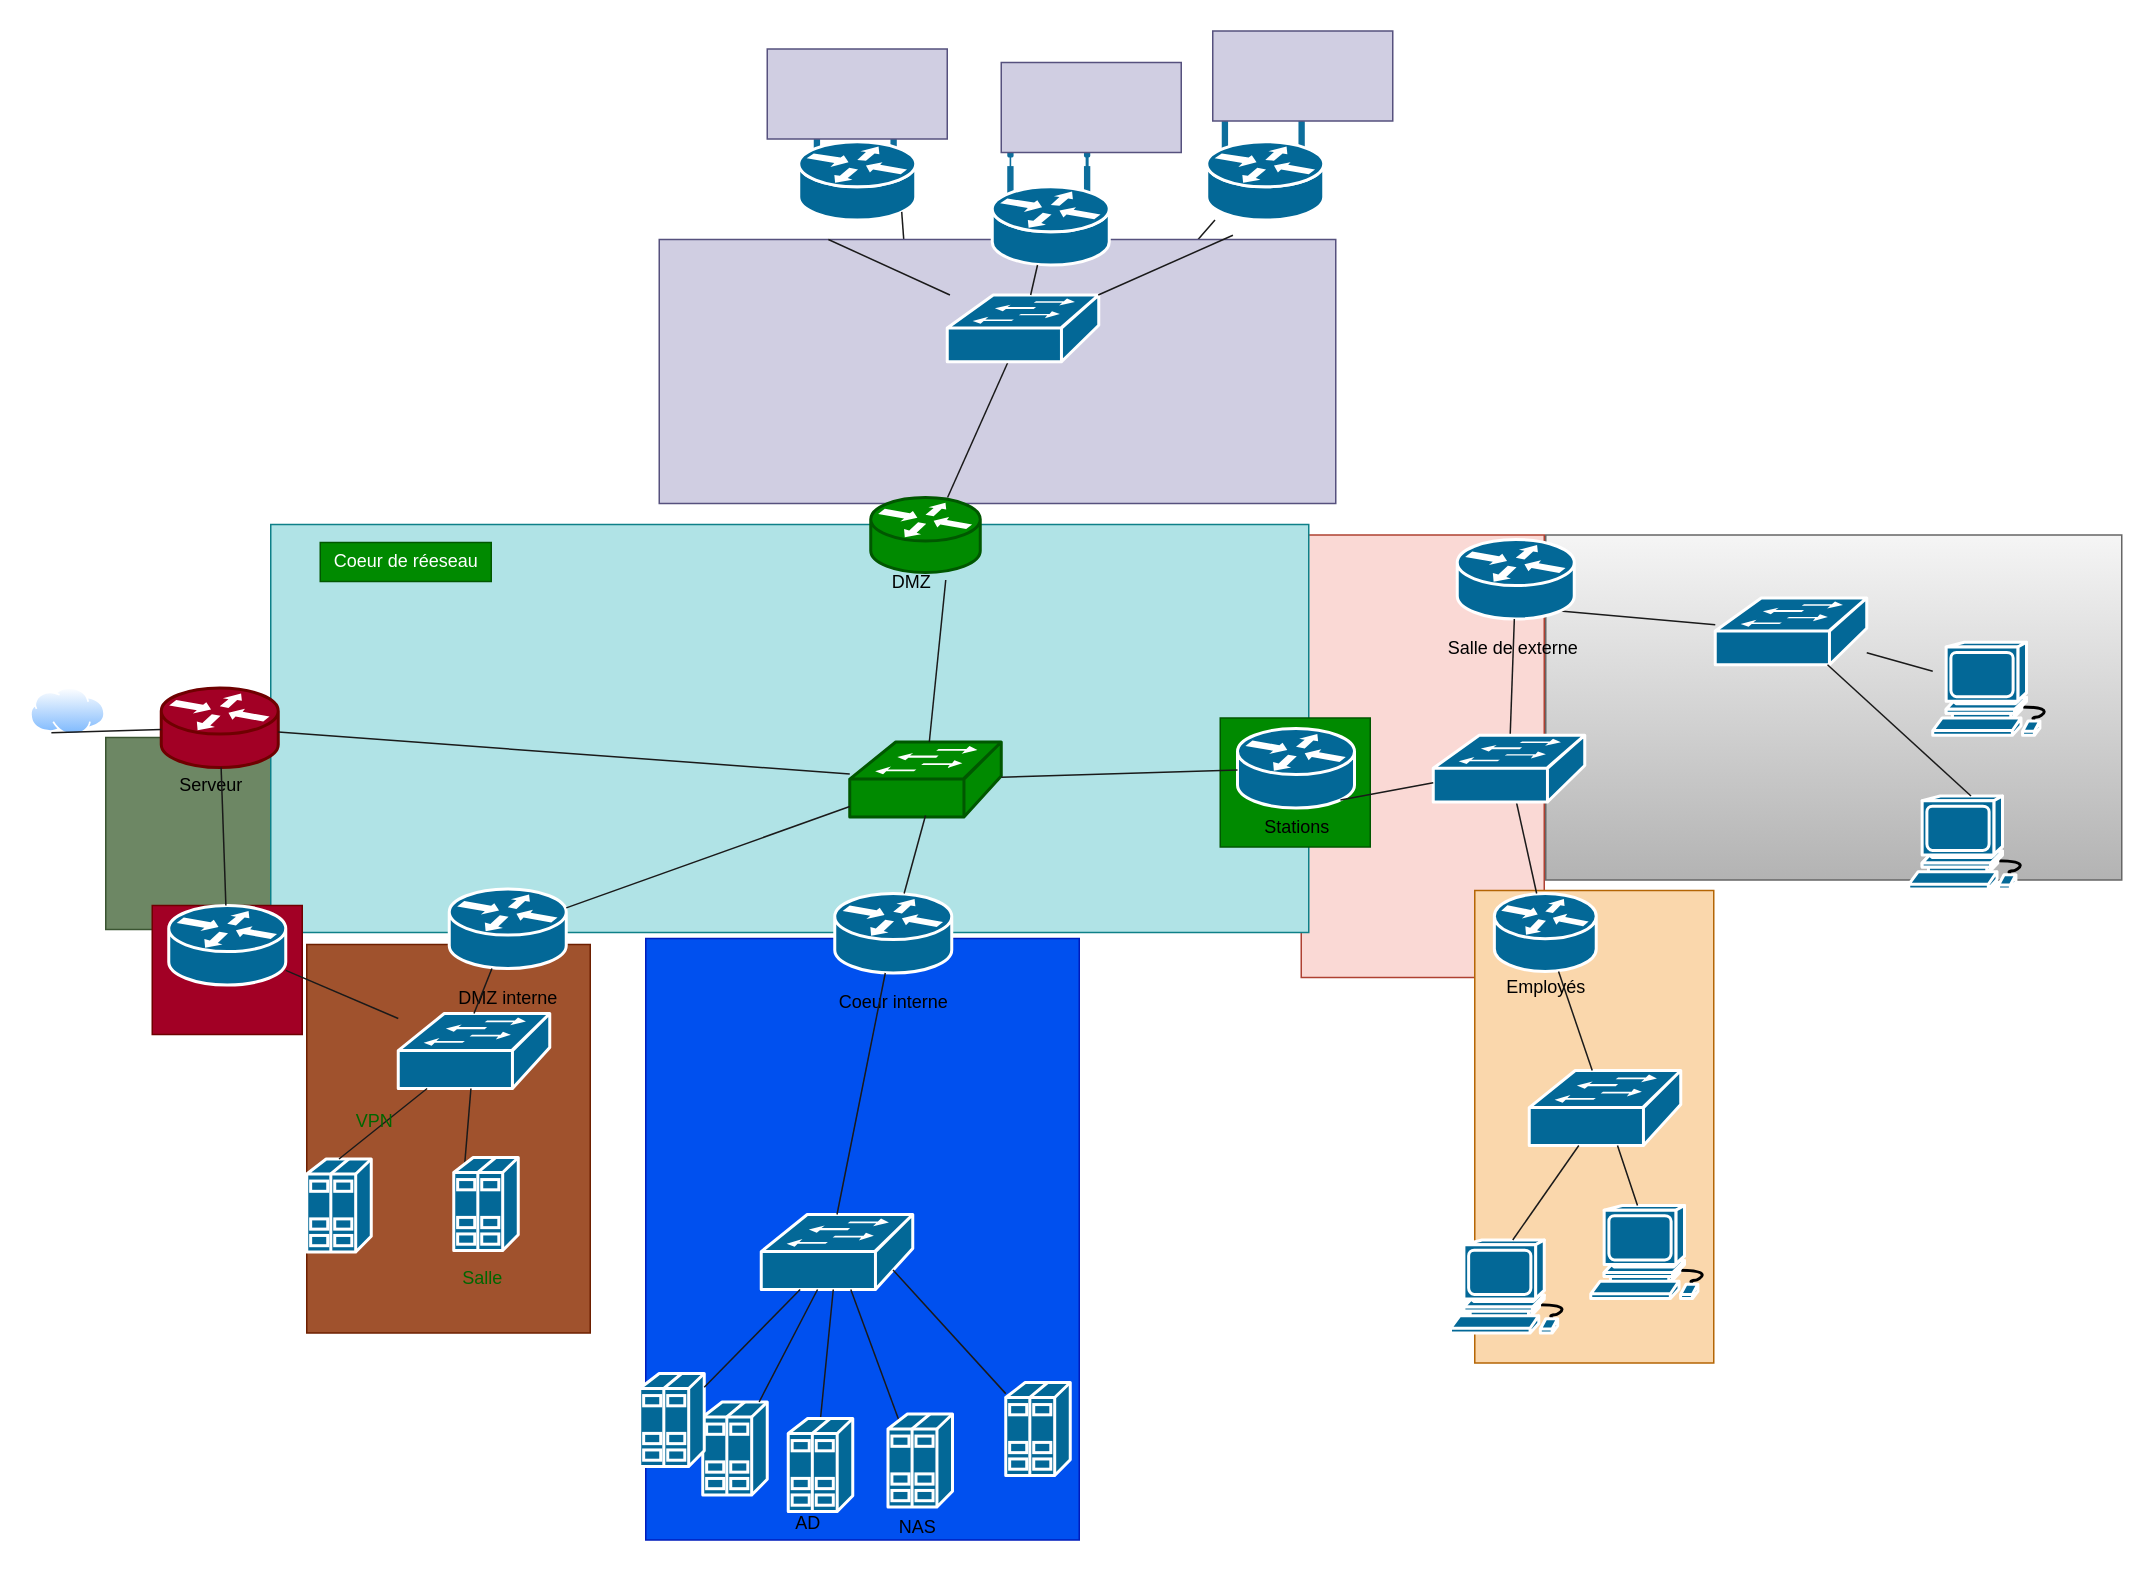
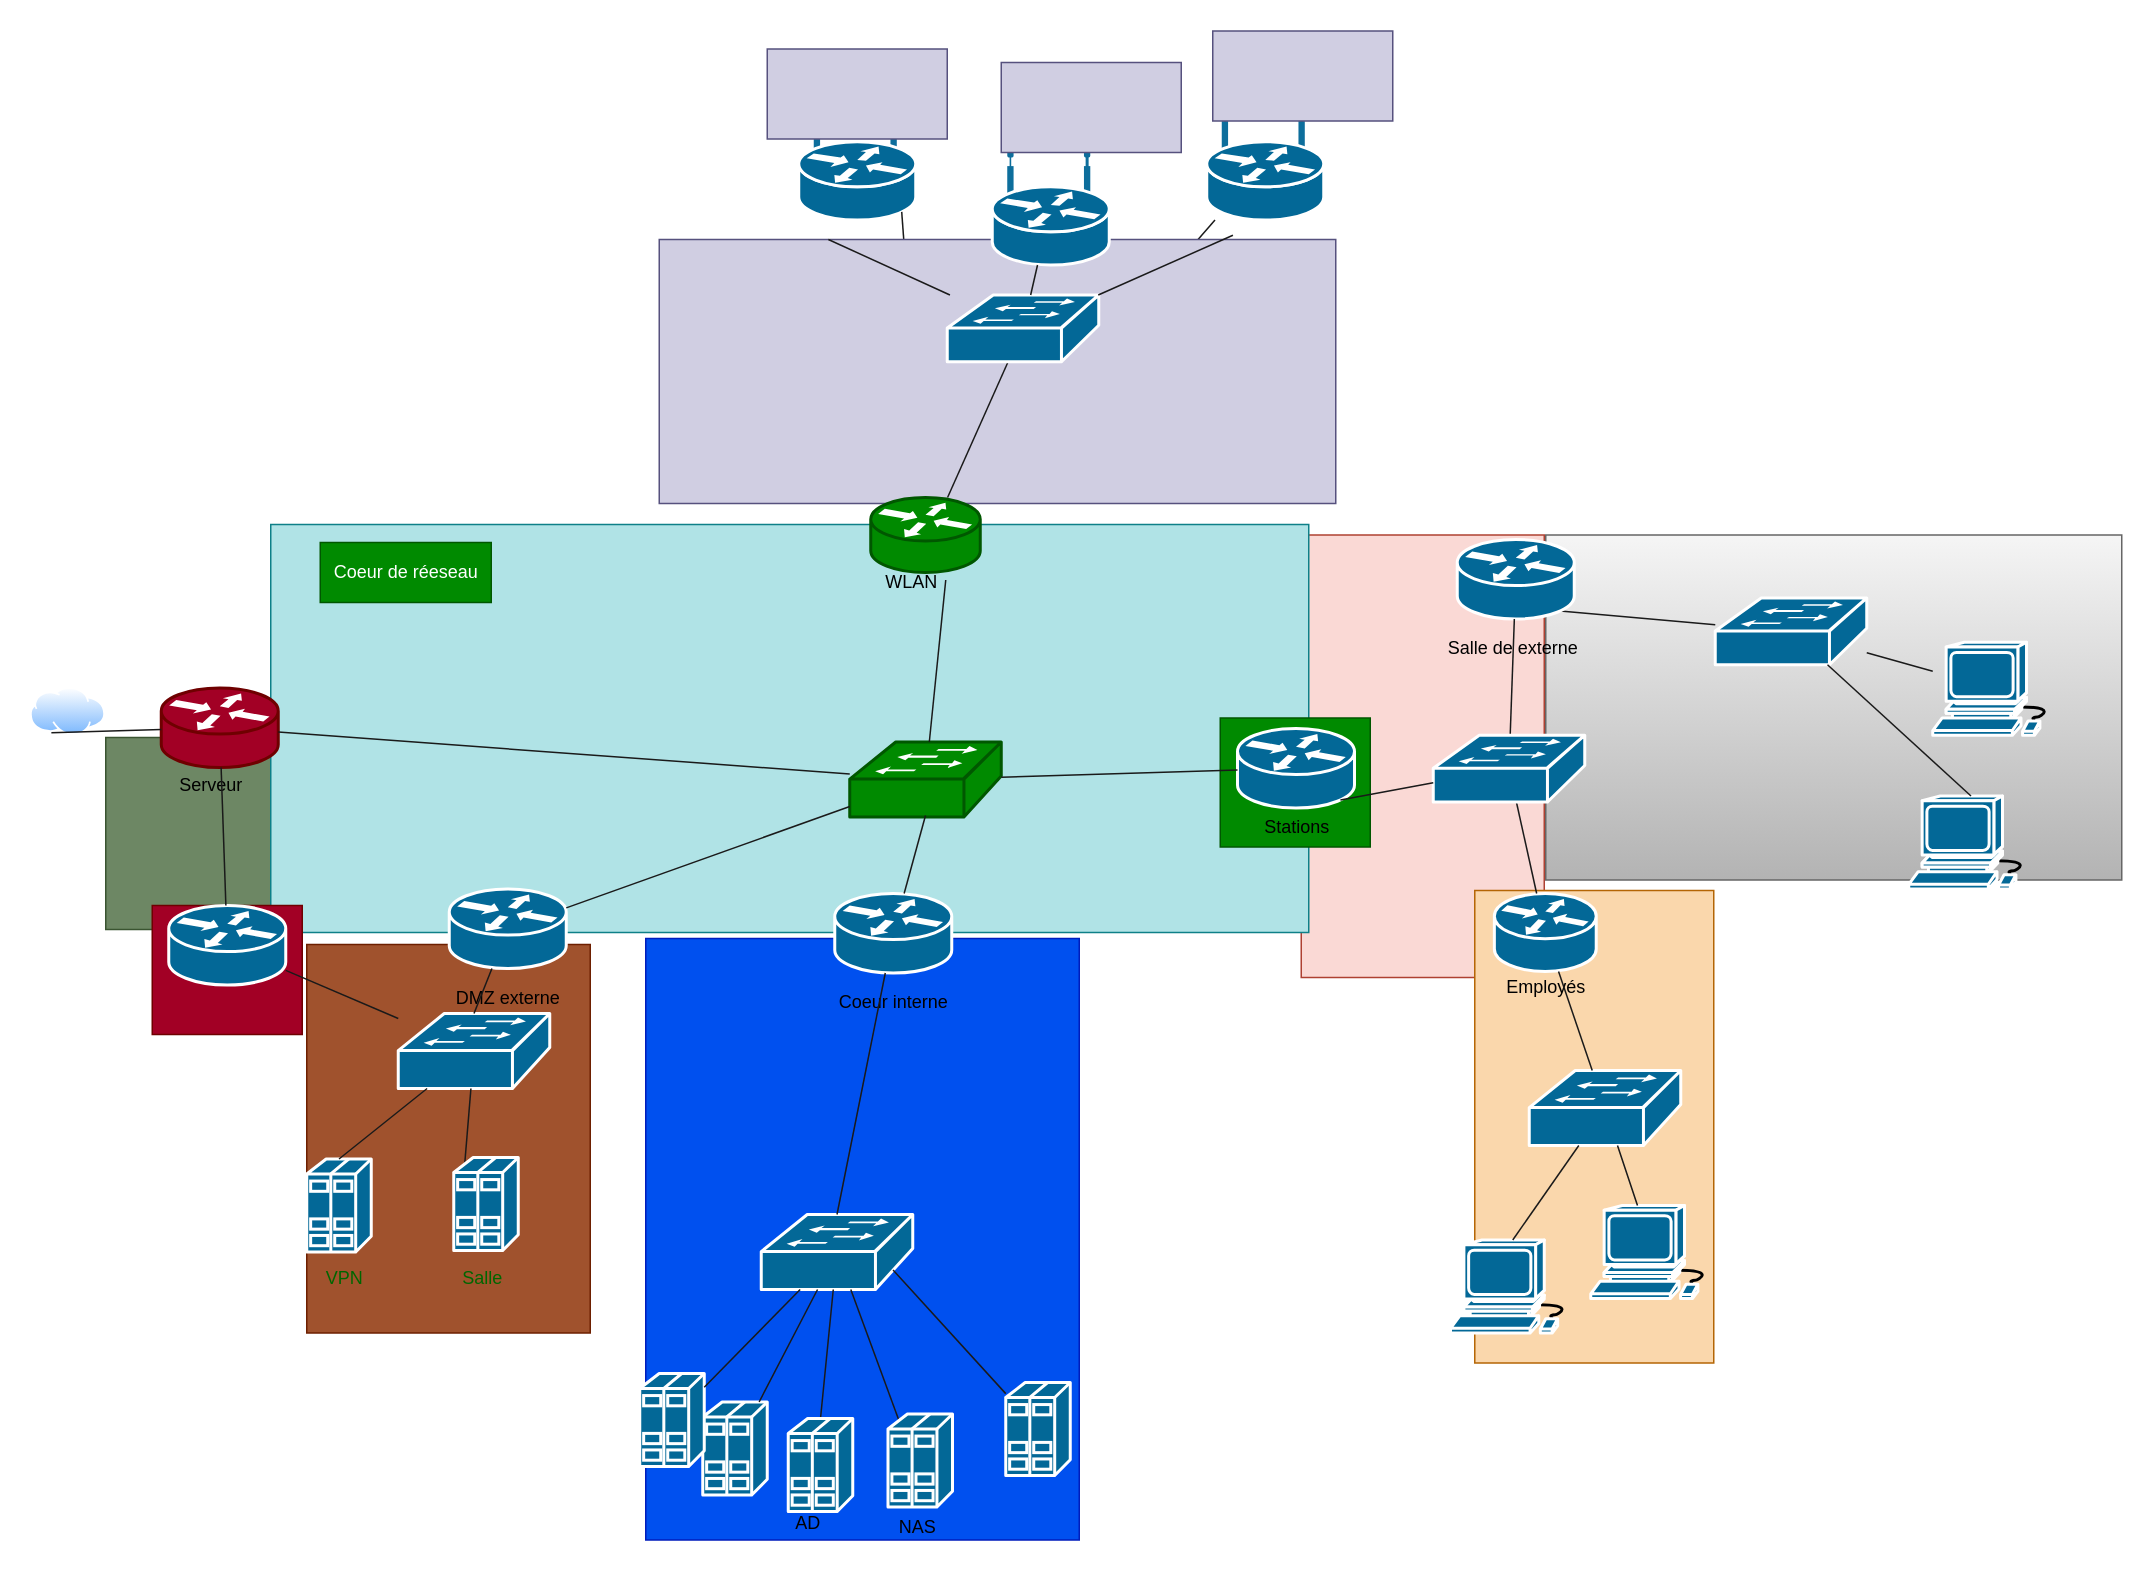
node "Coeur de réeseau": size 171x39 -> 171x60
node "DMZ": label "DMZ" -> "WLAN"
node "DMZ interne": label "DMZ interne" -> "DMZ externe"
node "VPN": moved (374, 1121) -> (344, 1279)
